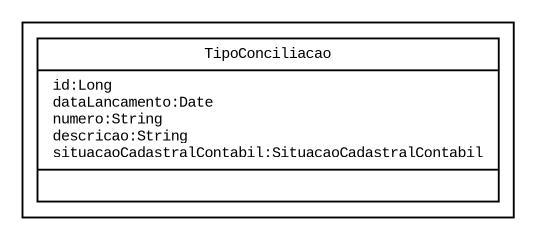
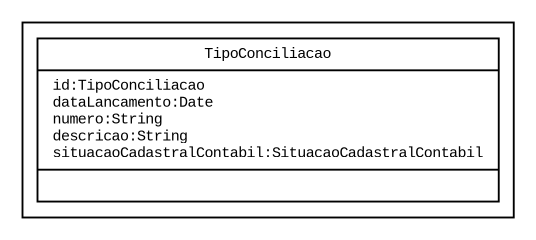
node "TipoConciliacao": text "id:Long" -> "id:TipoConciliacao"
